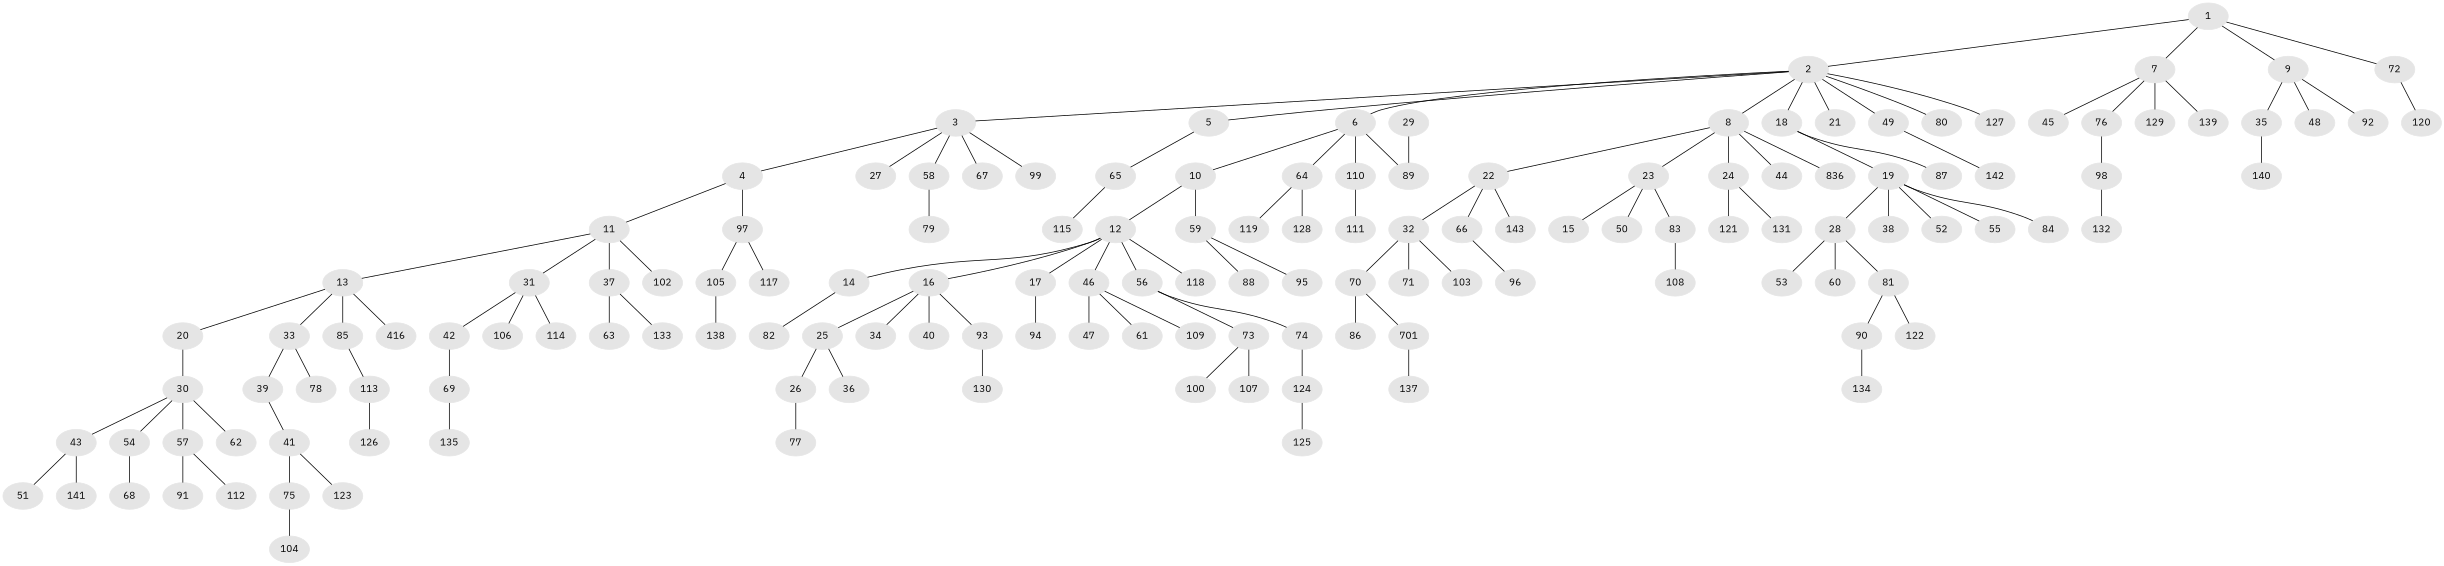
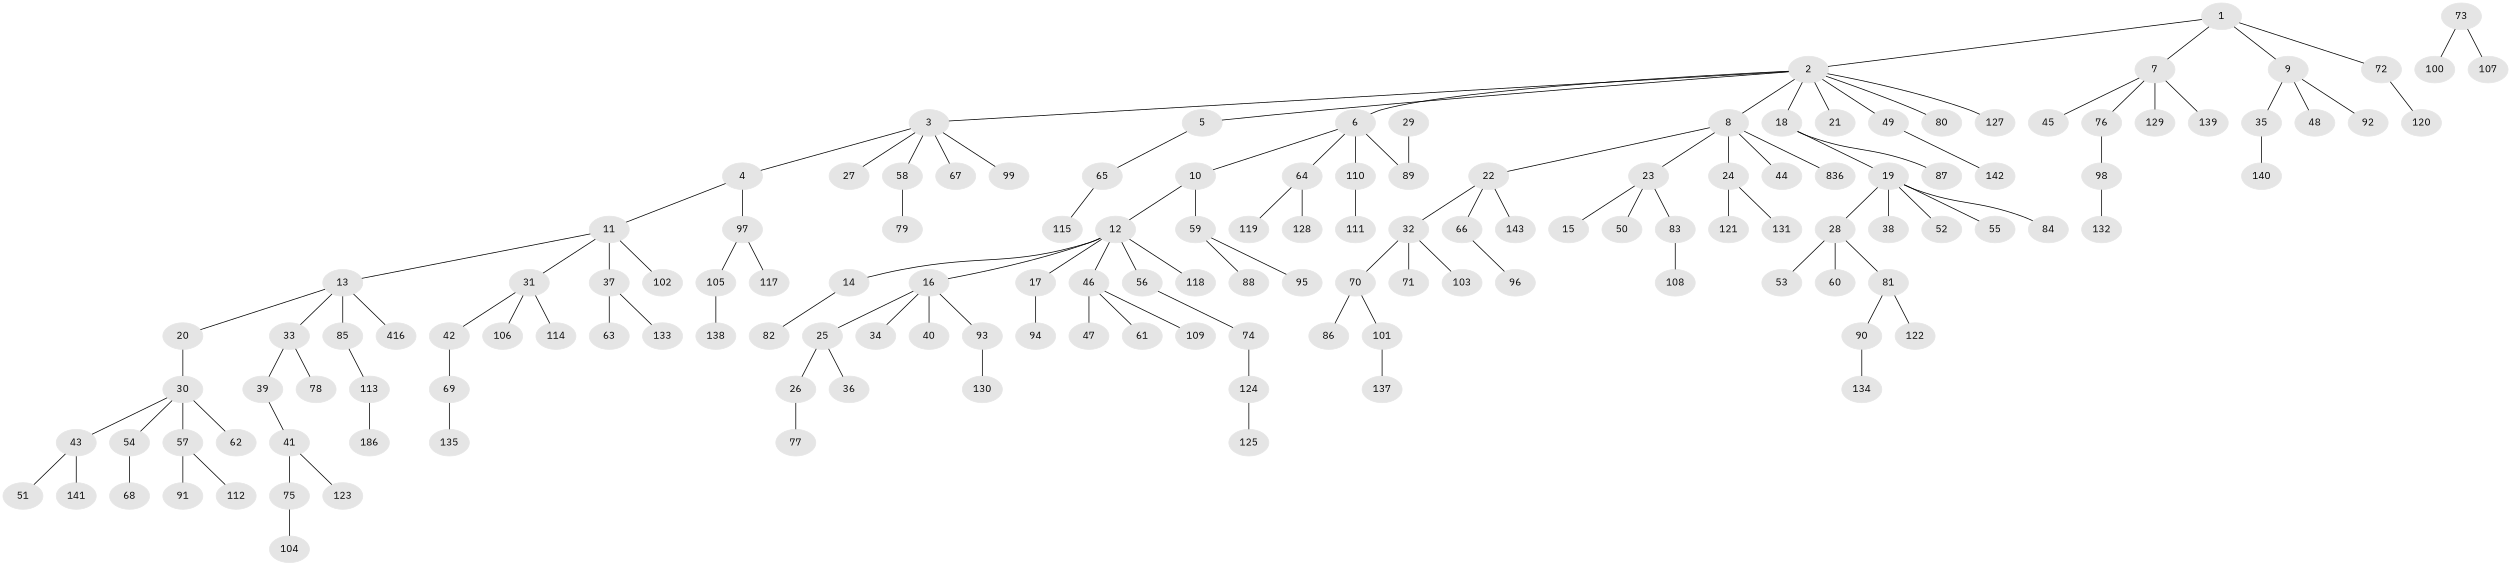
edge "56" -- "73": removed
node "701": label "701" -> "101"
node "126": label "126" -> "186"
